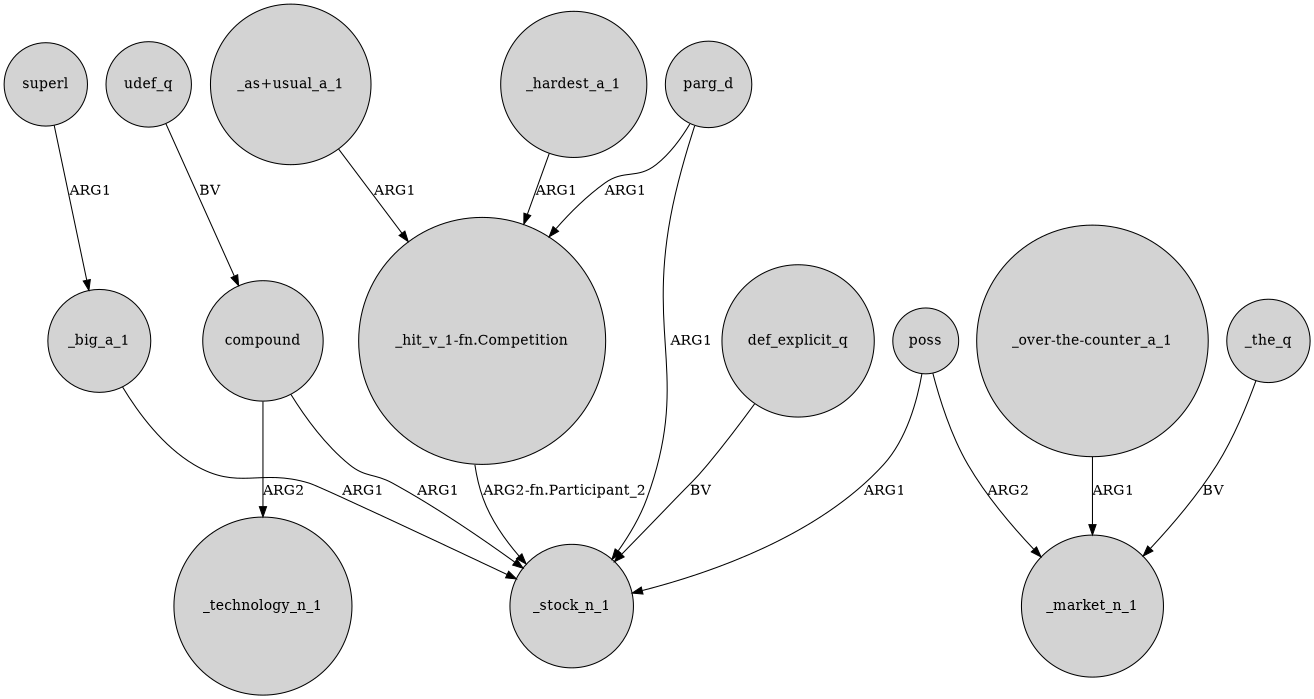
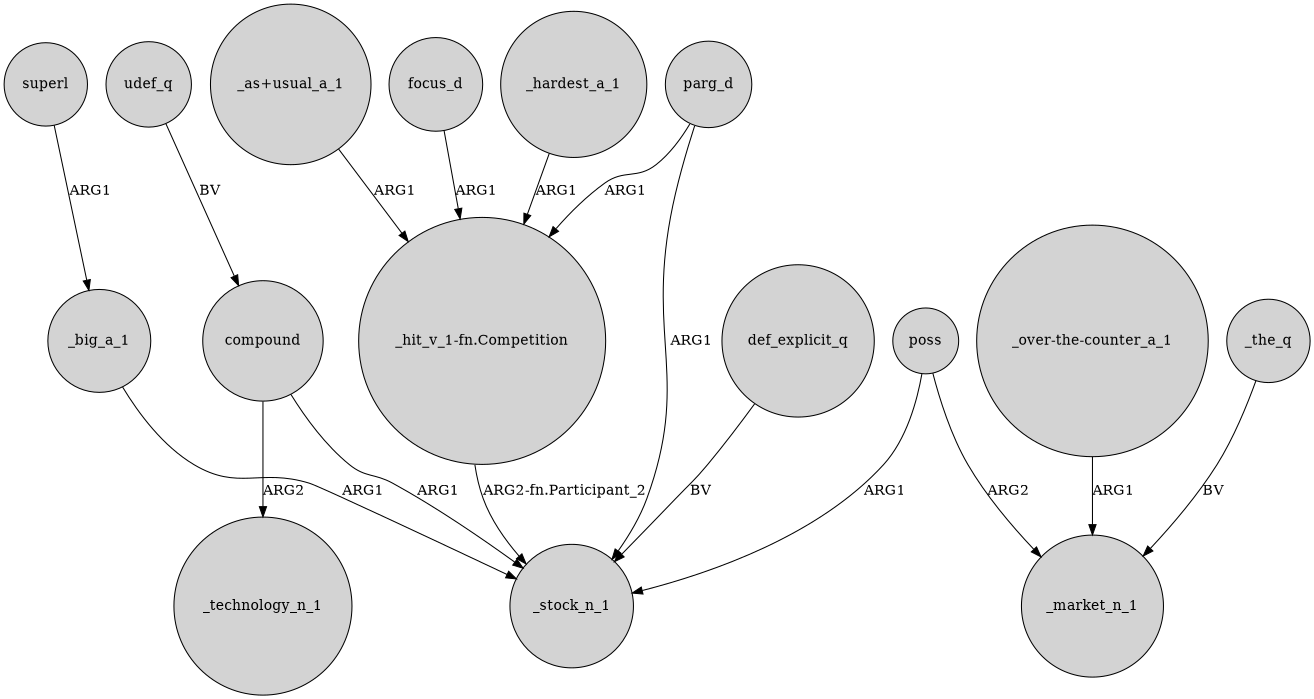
node "focus_d": added
